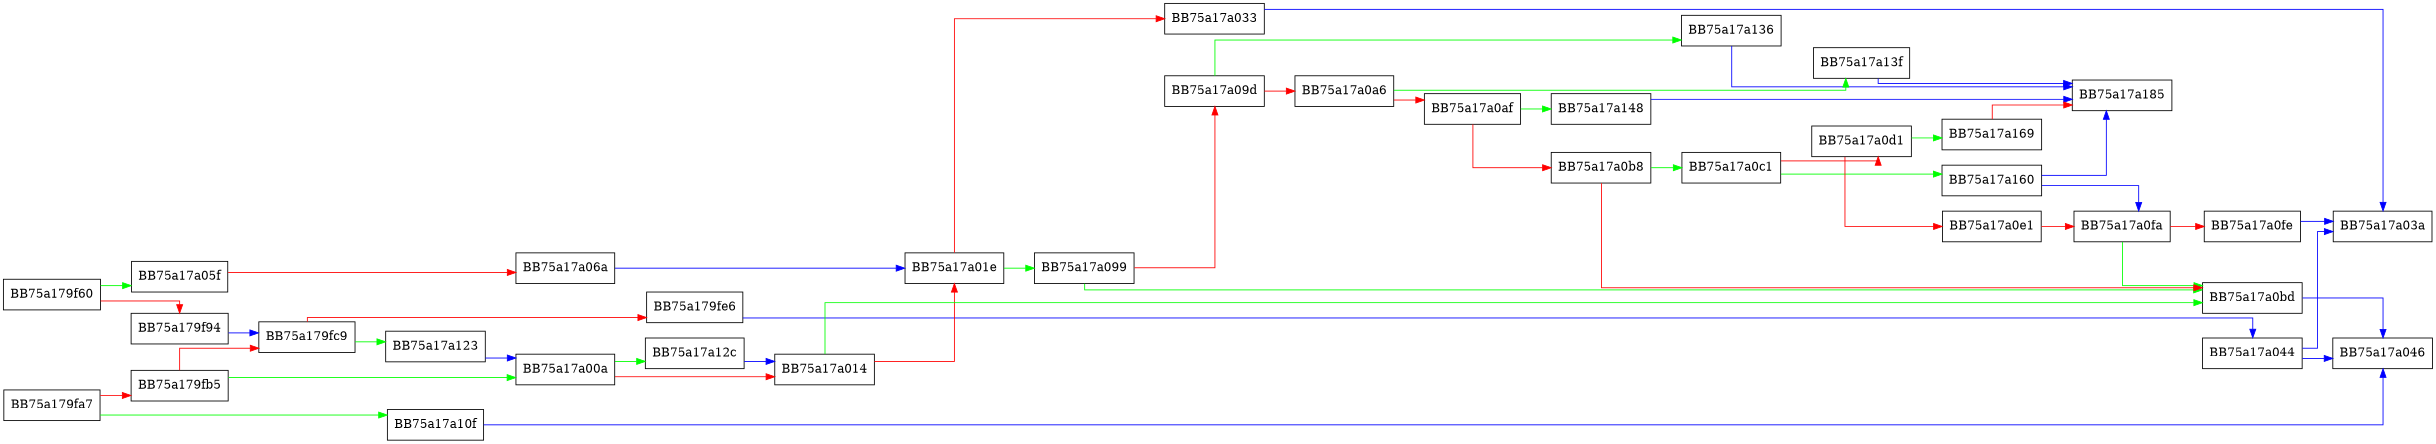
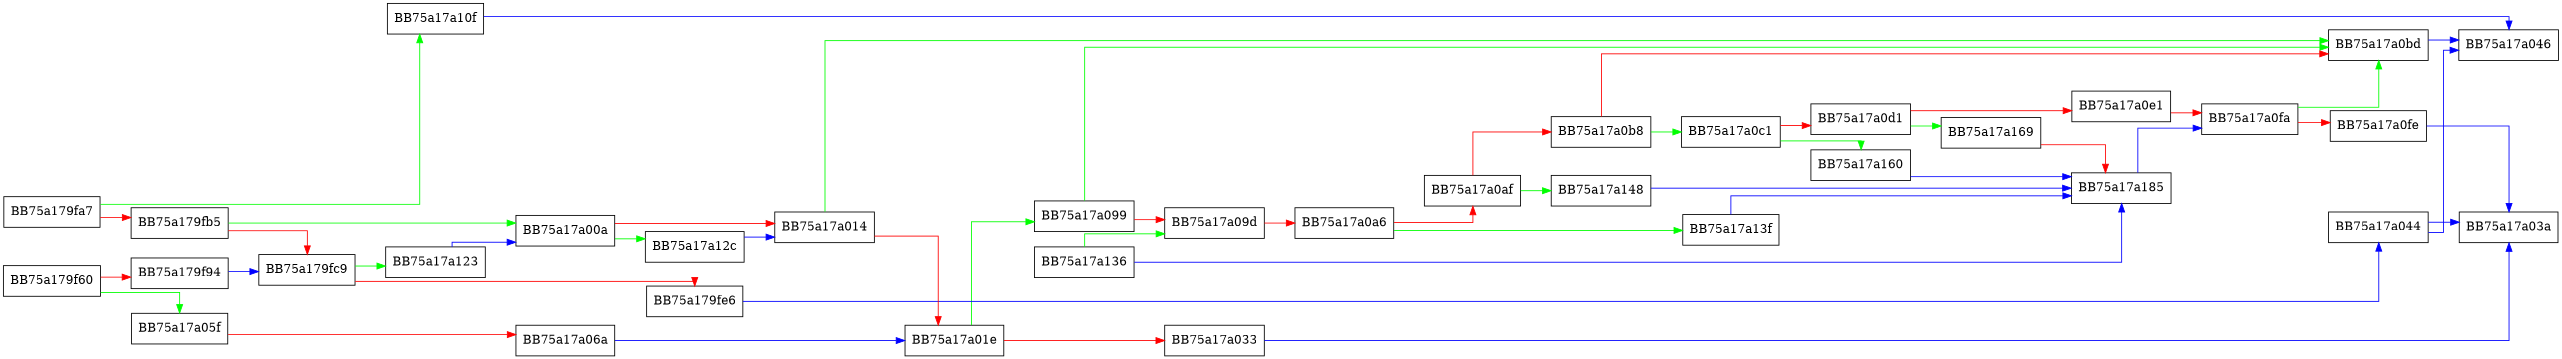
edge "BB75a17a09d" -> "BB75a17a136": reversed
edge "BB75a17a160" -> "BB75a17a0fa": now "BB75a17a185" -> "BB75a17a0fa"
